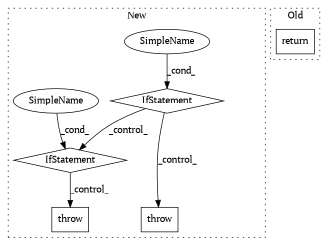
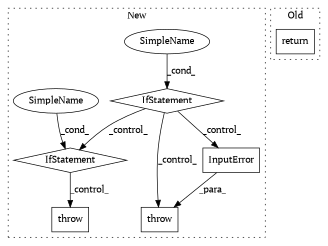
node "InputError": added
